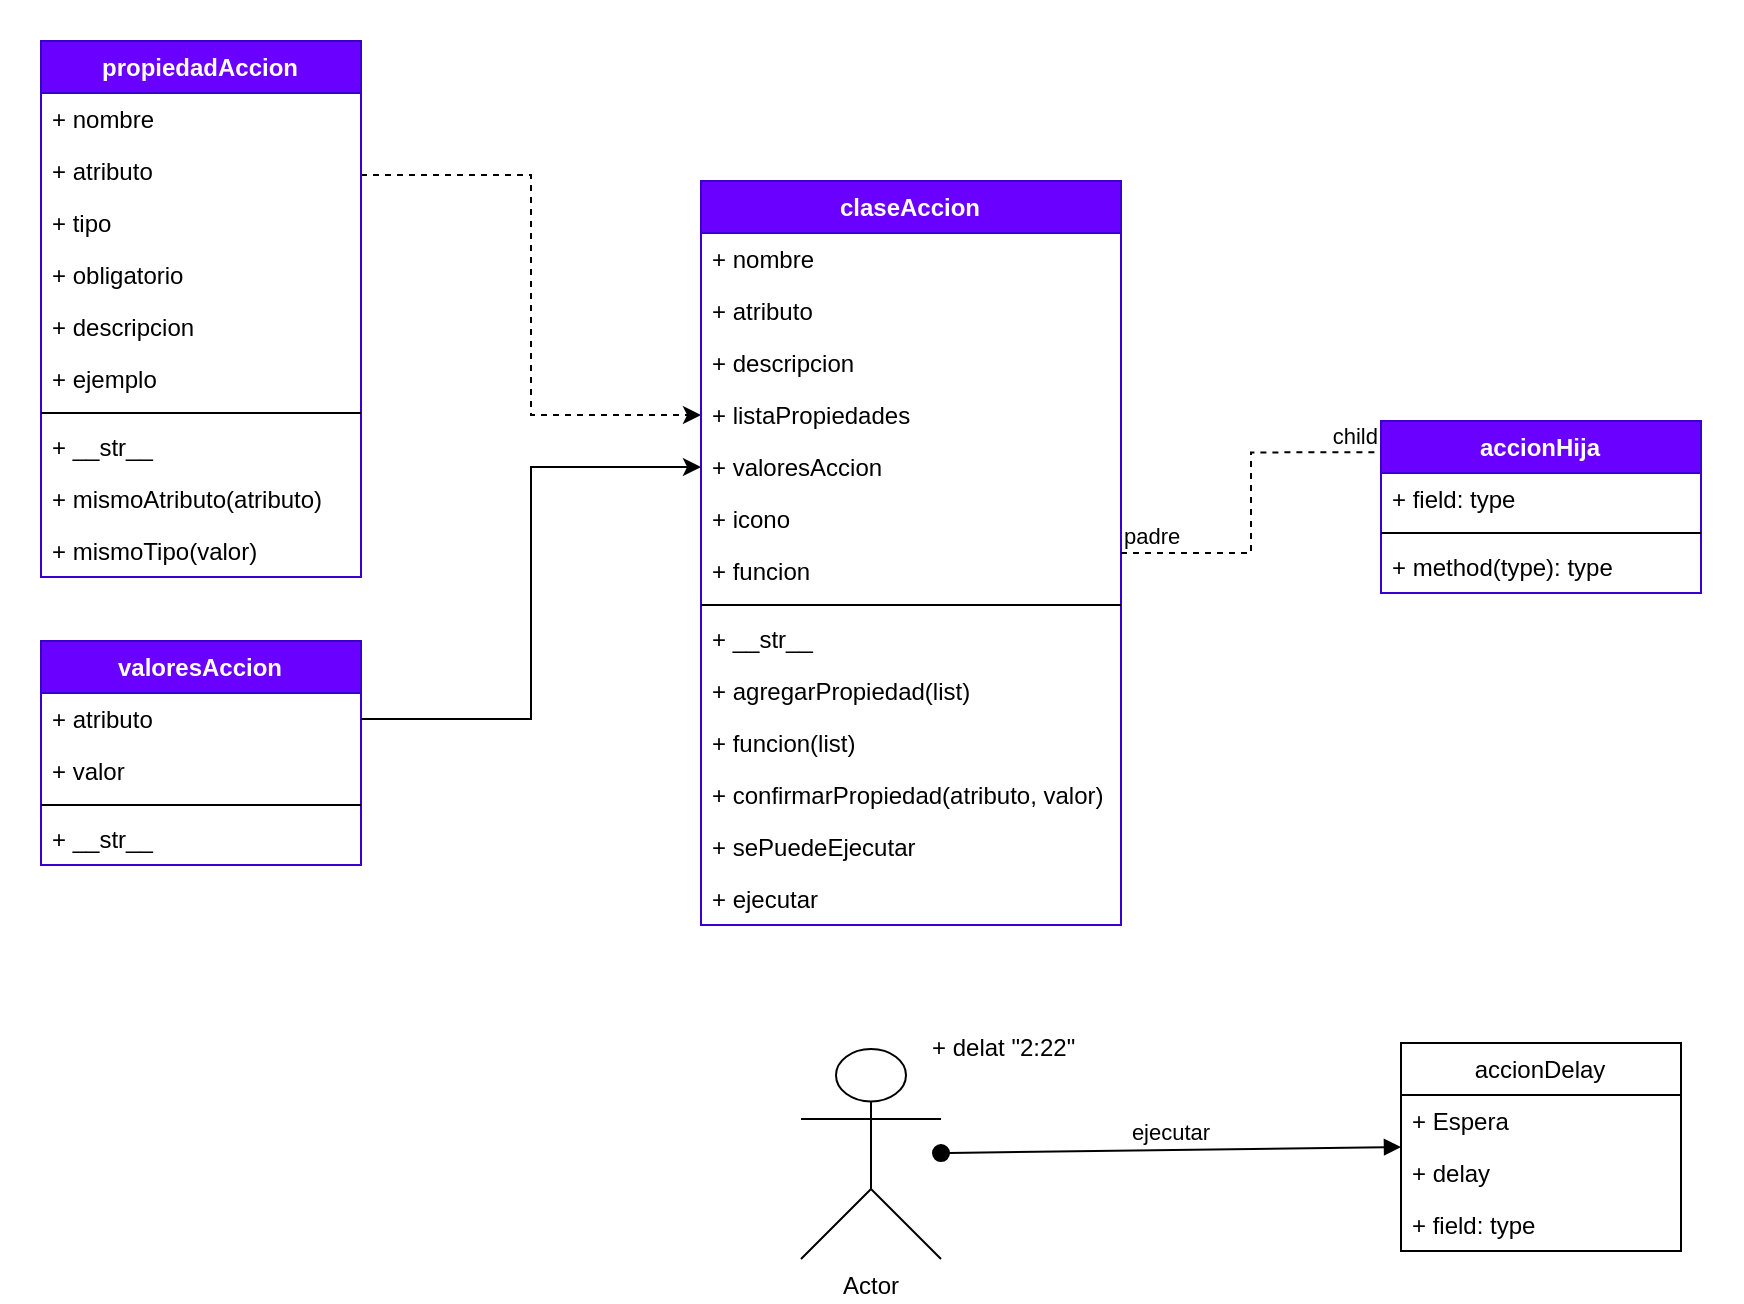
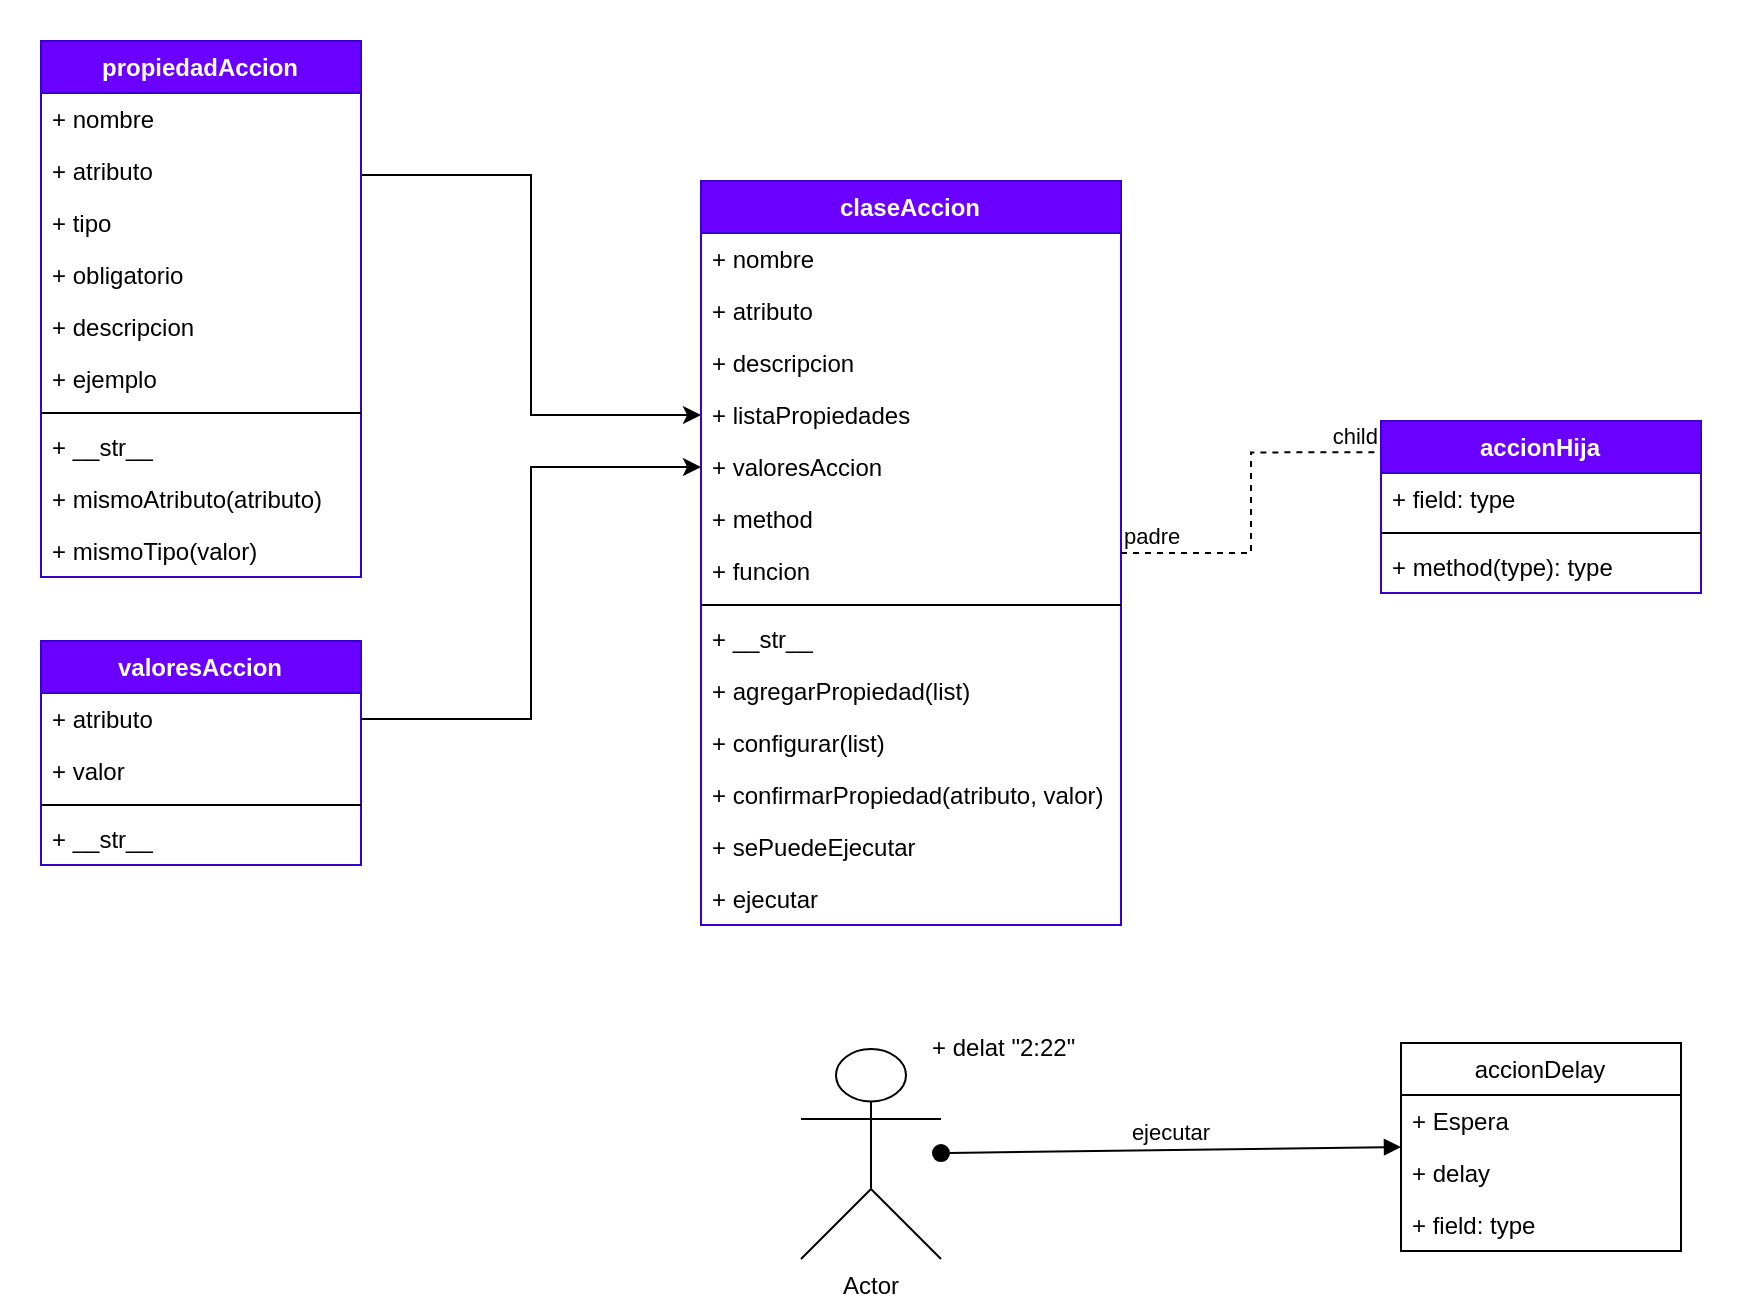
edge "propiedadAccion" -> "+ listaPropiedades": style dashed -> solid
node "+ icono": label "+ icono" -> "+ method"
node "+ funcion(list)": label "+ funcion(list)" -> "+ configurar(list)"
